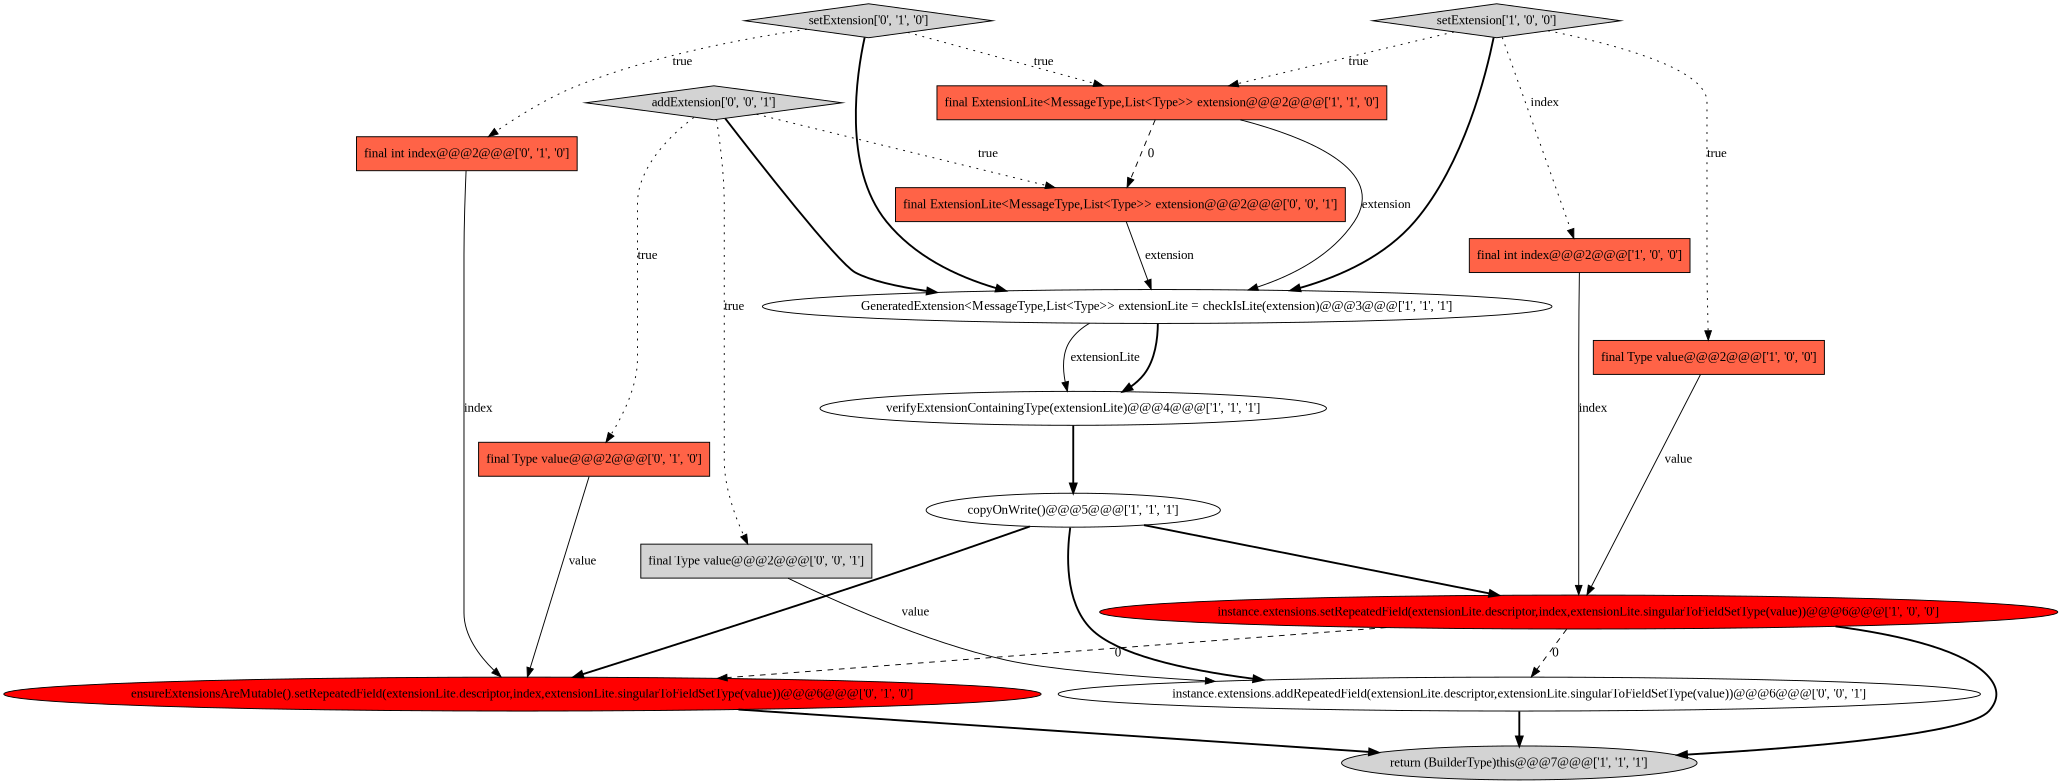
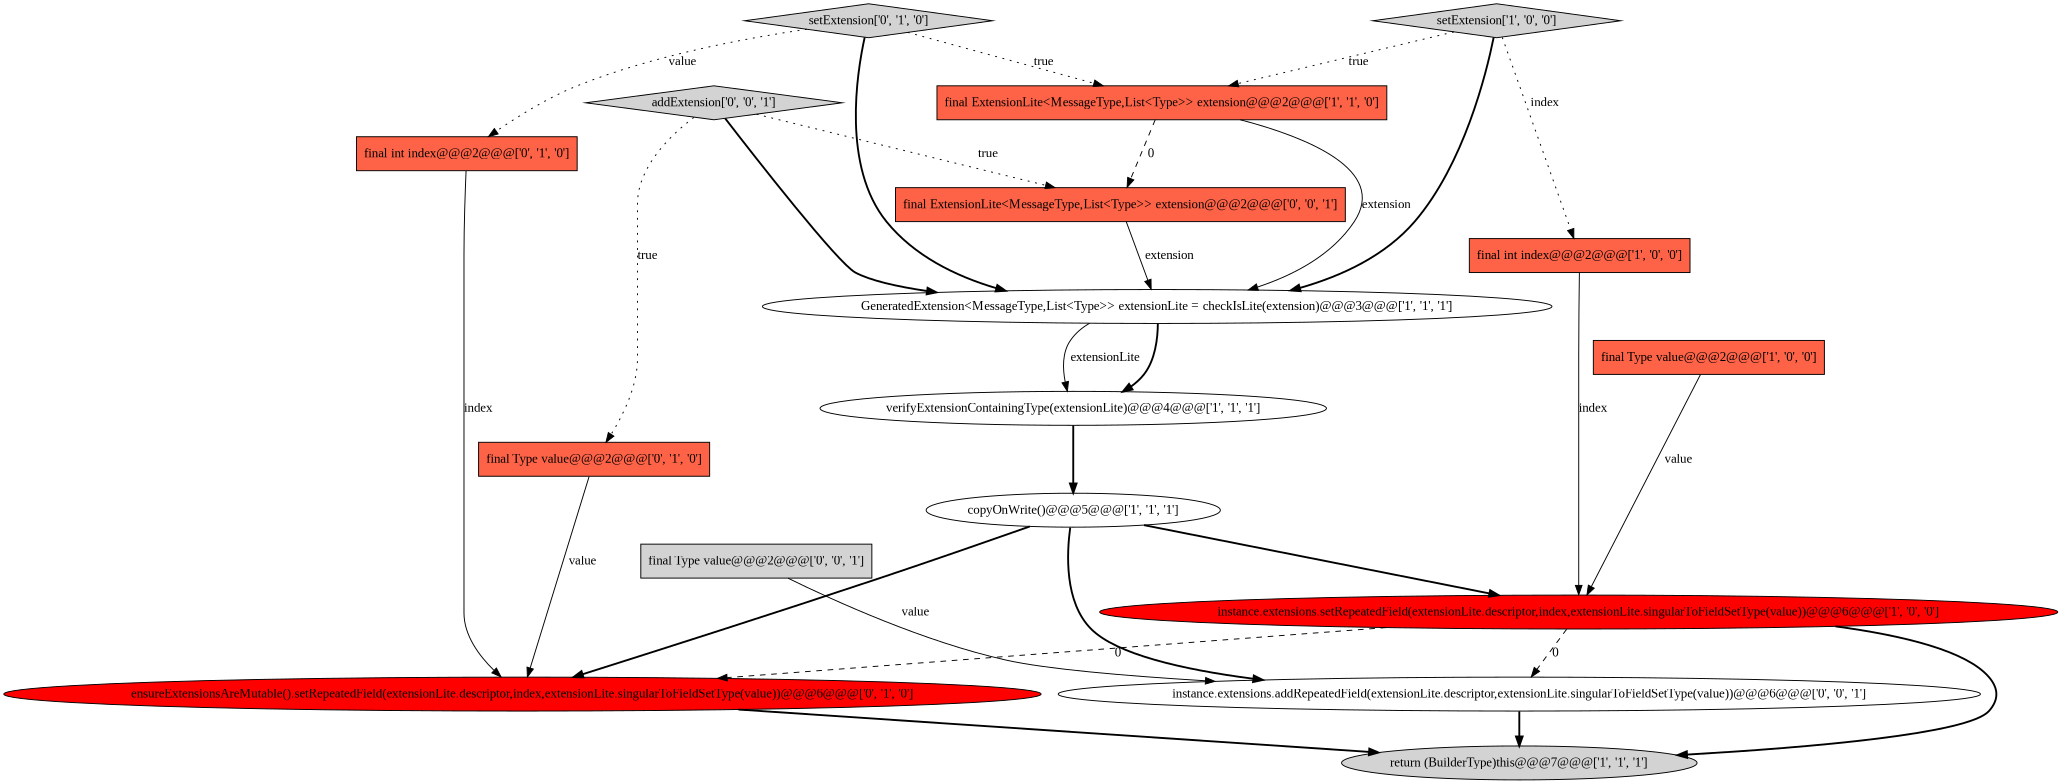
edge "setExtension['0', '1', '0']" -> "final int index@@@2@@@['0', '1', '0']": label "true" -> "value"
edge "setExtension['1', '0', '0']" -> "final Type value@@@2@@@['1', '0', '0']": removed, label "true"
edge "addExtension['0', '0', '1']" -> "final Type value@@@2@@@['0', '0', '1']": removed, label "true"
